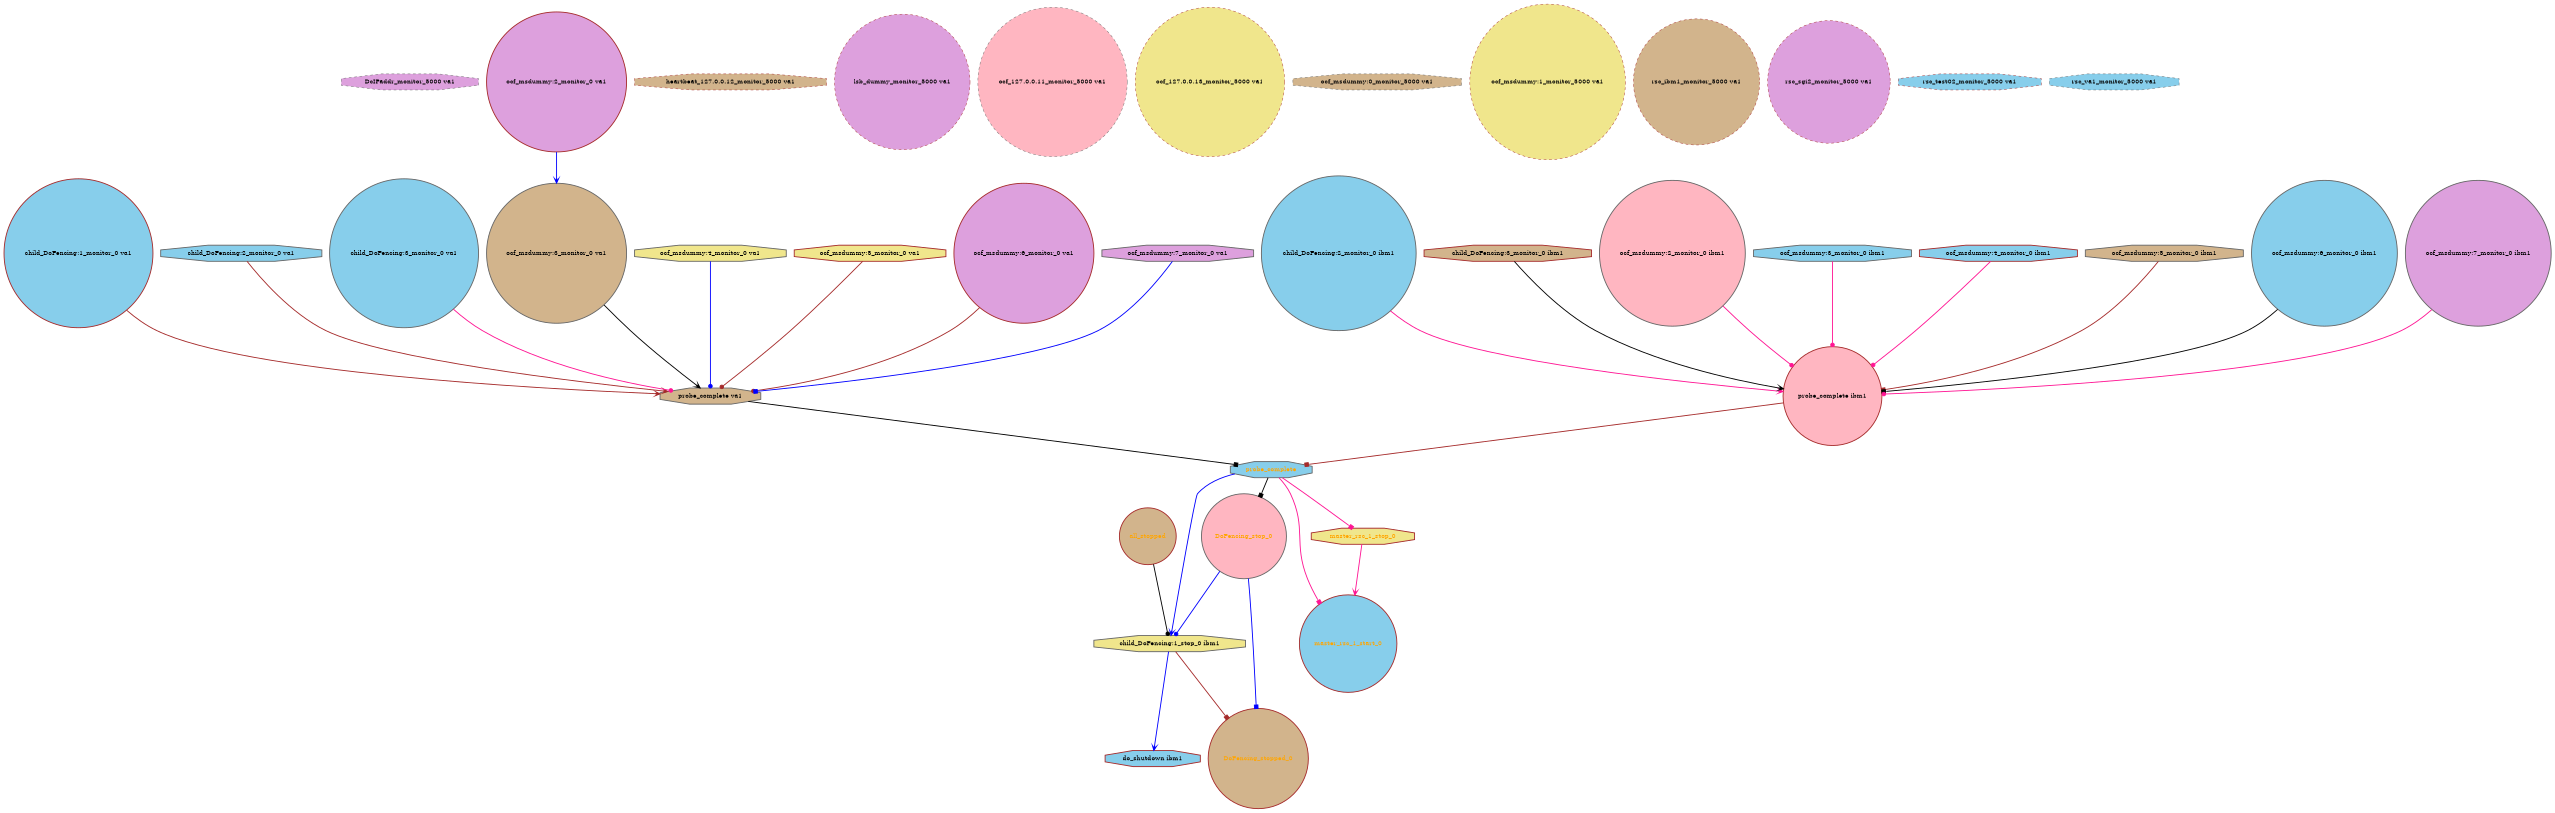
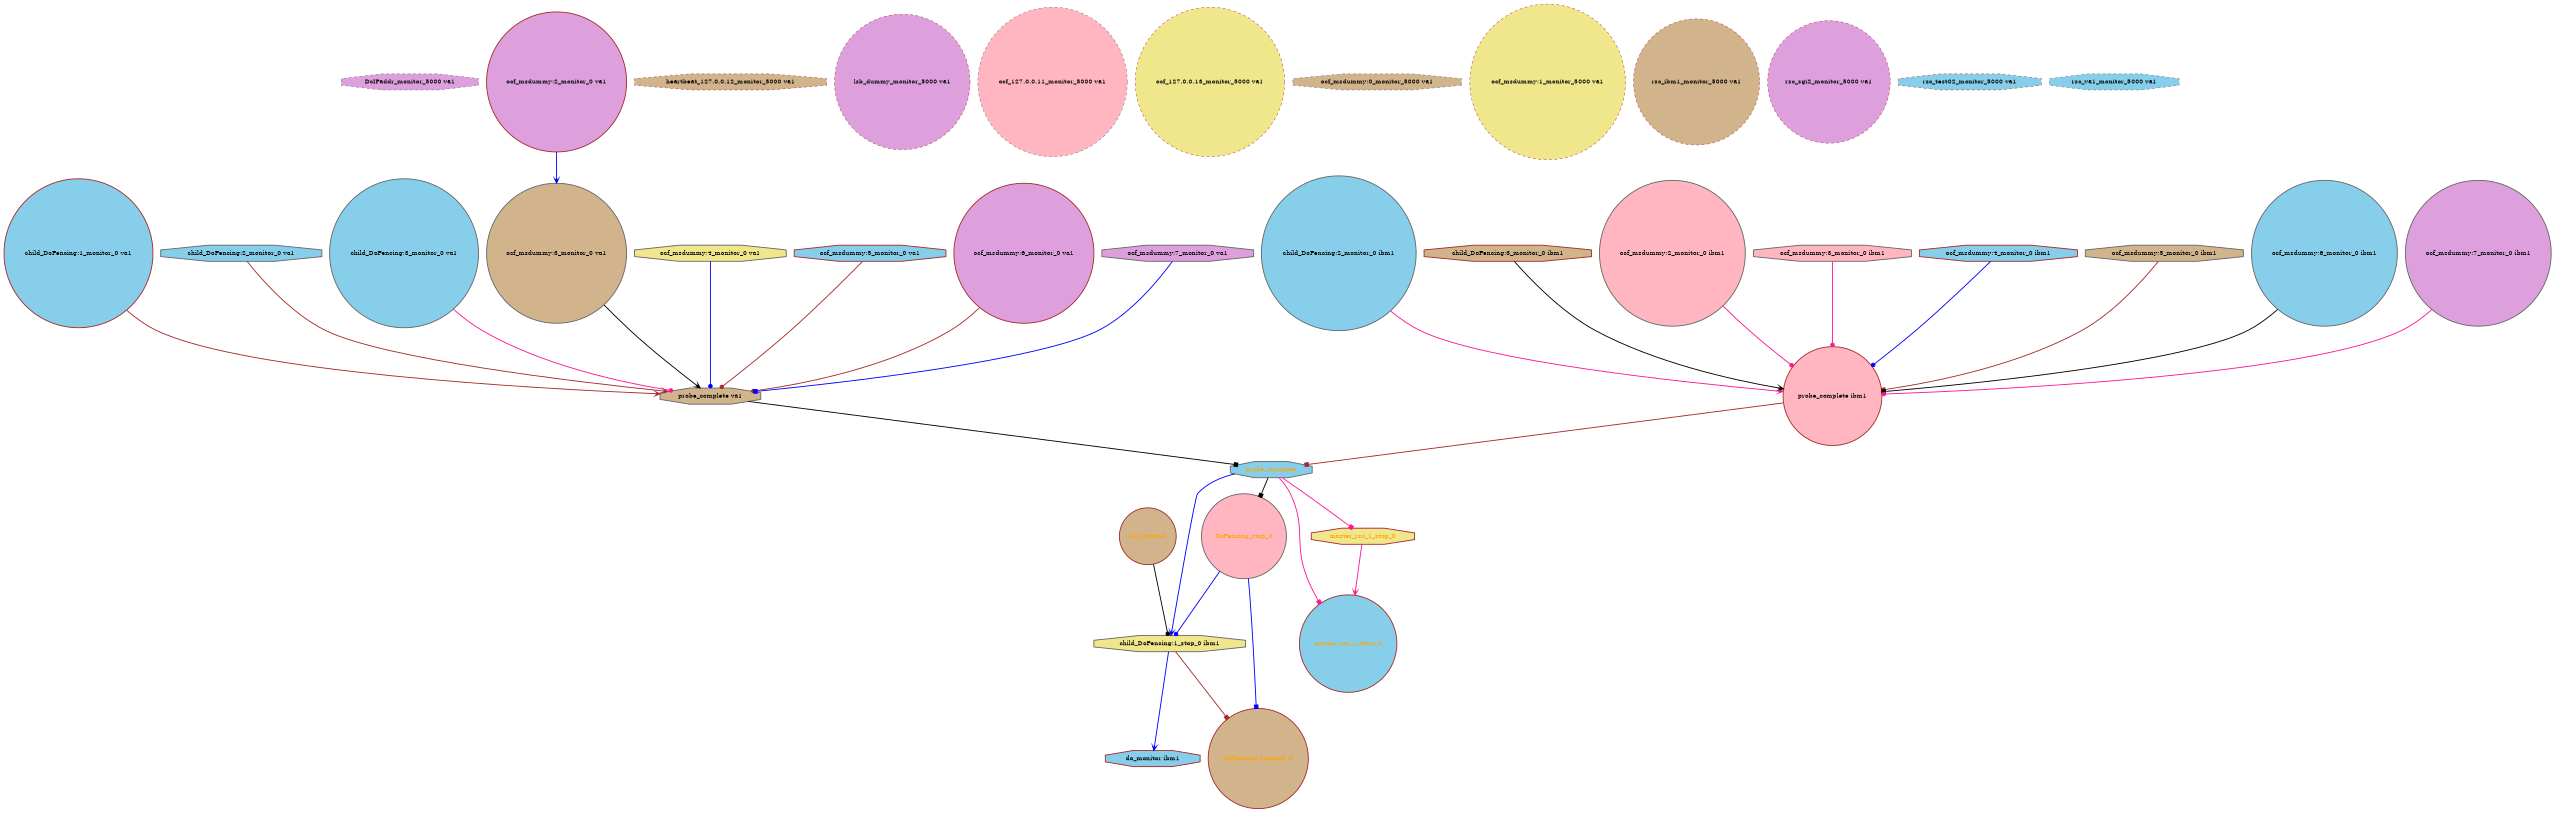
node "ocf_msdummy:5_monitor_0 va1": fillcolor khaki -> skyblue
node "ocf_msdummy:3_monitor_0 ibm1": fillcolor skyblue -> lightpink
edge "ocf_msdummy:4_monitor_0 ibm1" -> "probe_complete ibm1": color deeppink -> blue
node "do_shutdown ibm1": label "do_shutdown ibm1" -> "do_monitor ibm1"
